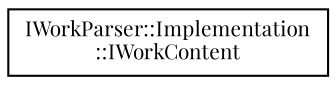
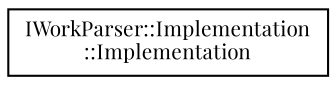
node "IWorkParser::Implementation ::IWorkContent": label "IWorkParser::Implementation ::IWorkContent" -> "IWorkParser::Implementation ::Implementation"
